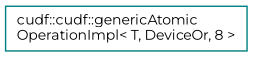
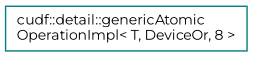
node "cudf::cudf::genericAtomic OperationImpl< T, DeviceOr, 8 >": label "cudf::cudf::genericAtomic OperationImpl< T, DeviceOr, 8 >" -> "cudf::detail::genericAtomic OperationImpl< T, DeviceOr, 8 >"
